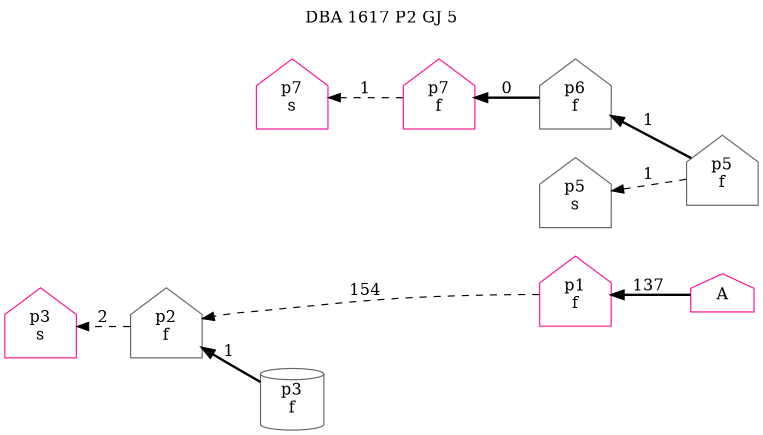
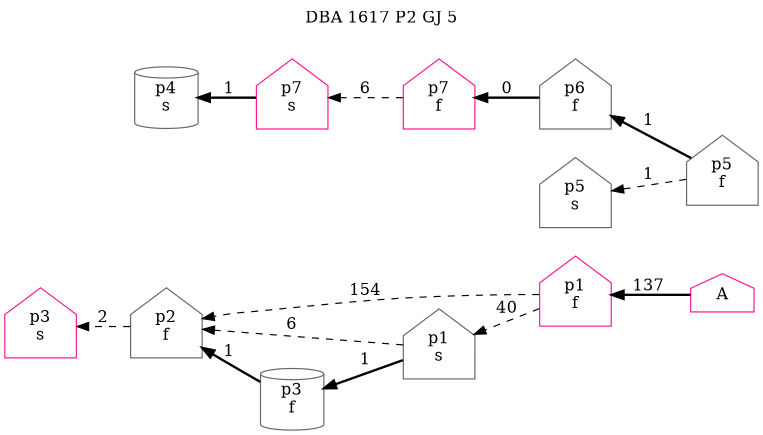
edge "p7 f" -> "p7 s": label "1" -> "6"
node "p4 s": added
node "p1 s": added
